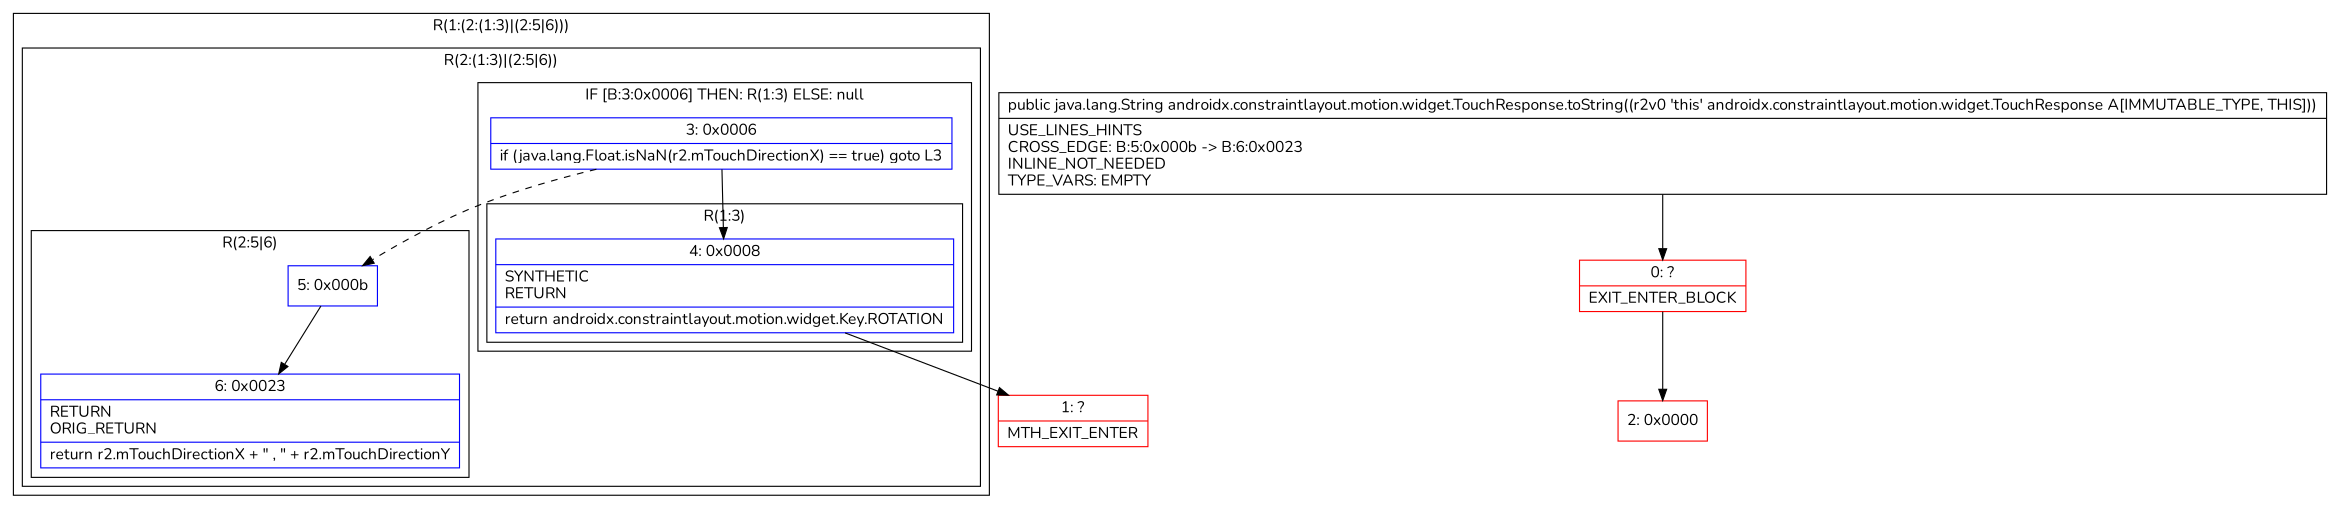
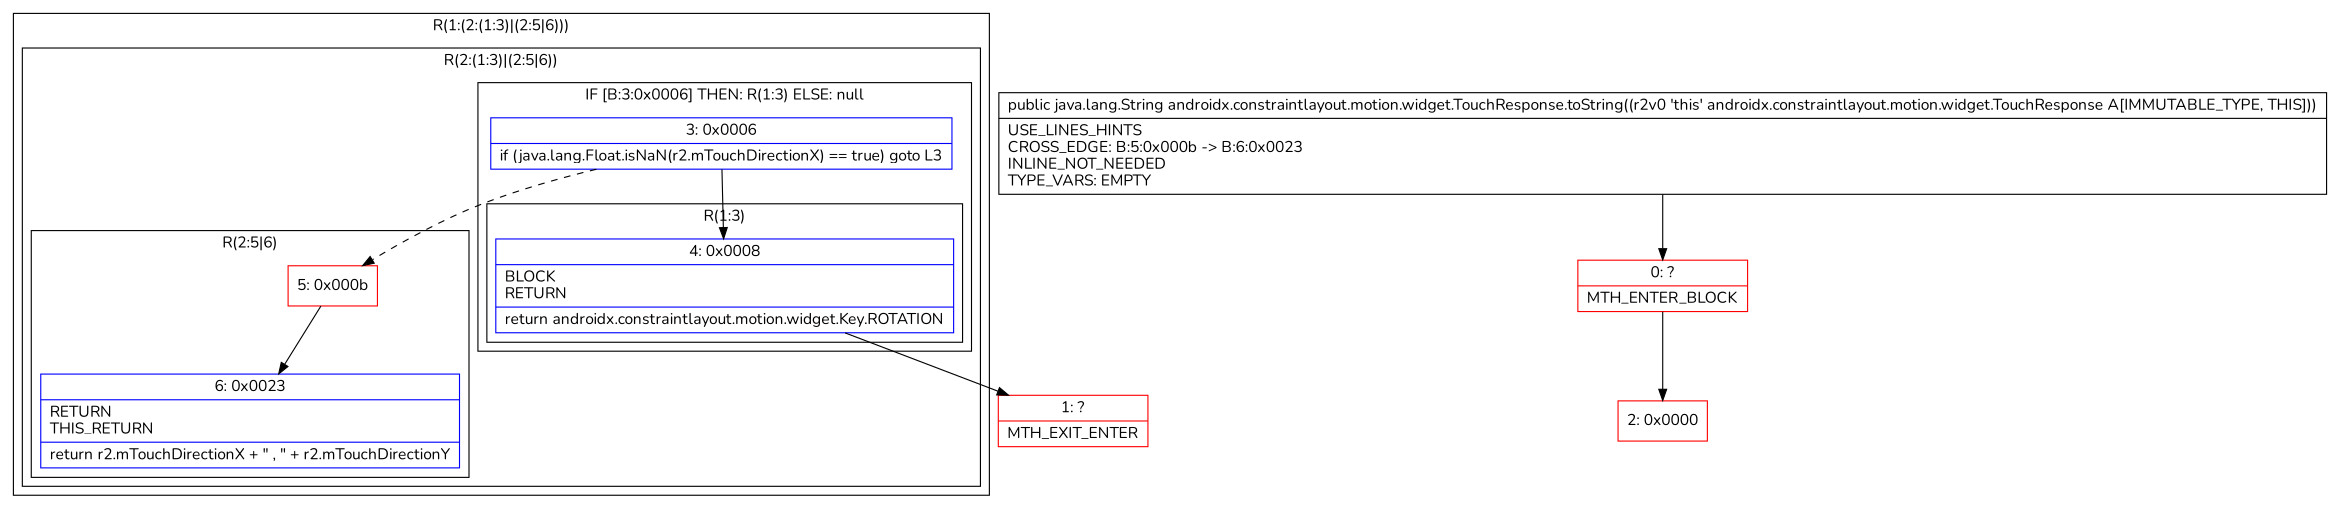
node "4: 0x0008": text "SYNTHETIC" -> "BLOCK"
node "5: 0x000b": color blue -> red
node "0: ?": text "EXIT_ENTER_BLOCK" -> "MTH_ENTER_BLOCK"
node "6: 0x0023": text "ORIG_RETURN" -> "THIS_RETURN"
